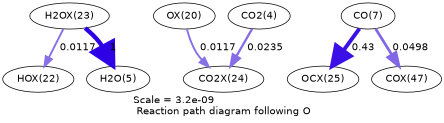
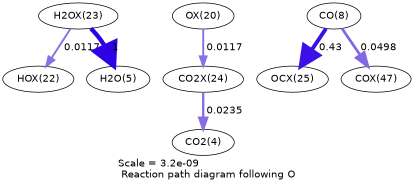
node "CO(7)": label "CO(7)" -> "CO(8)"
edge "CO2(4)" -> "CO2X(24)": reversed
